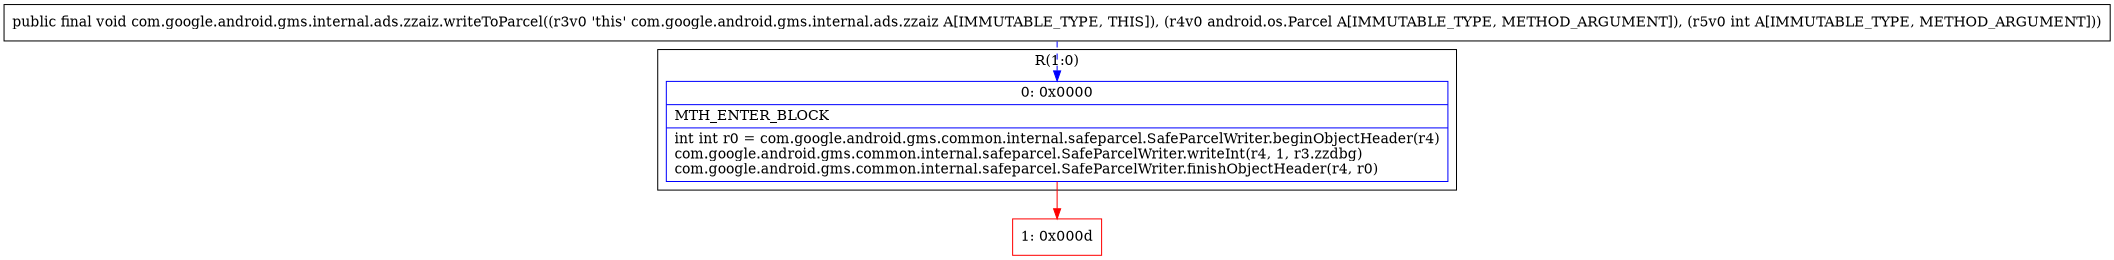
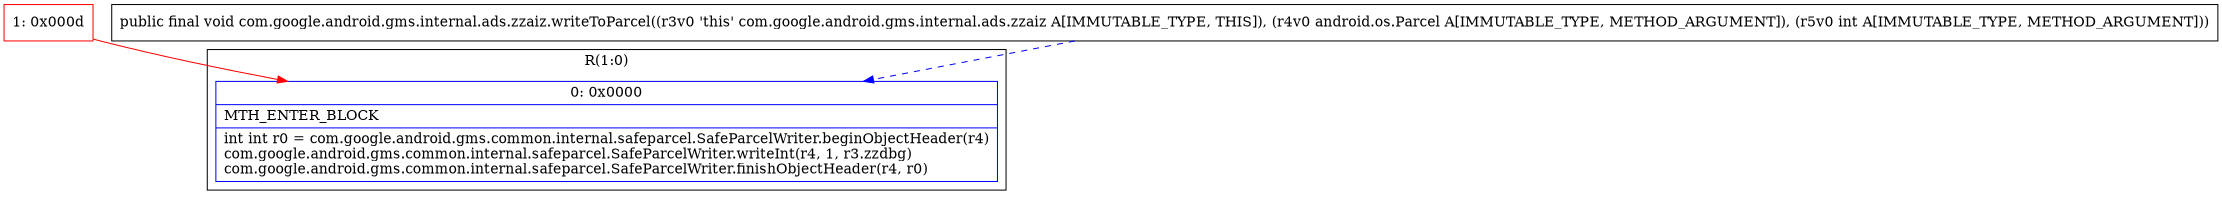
edge "0: 0x0000" -> "1: 0x000d": reversed
